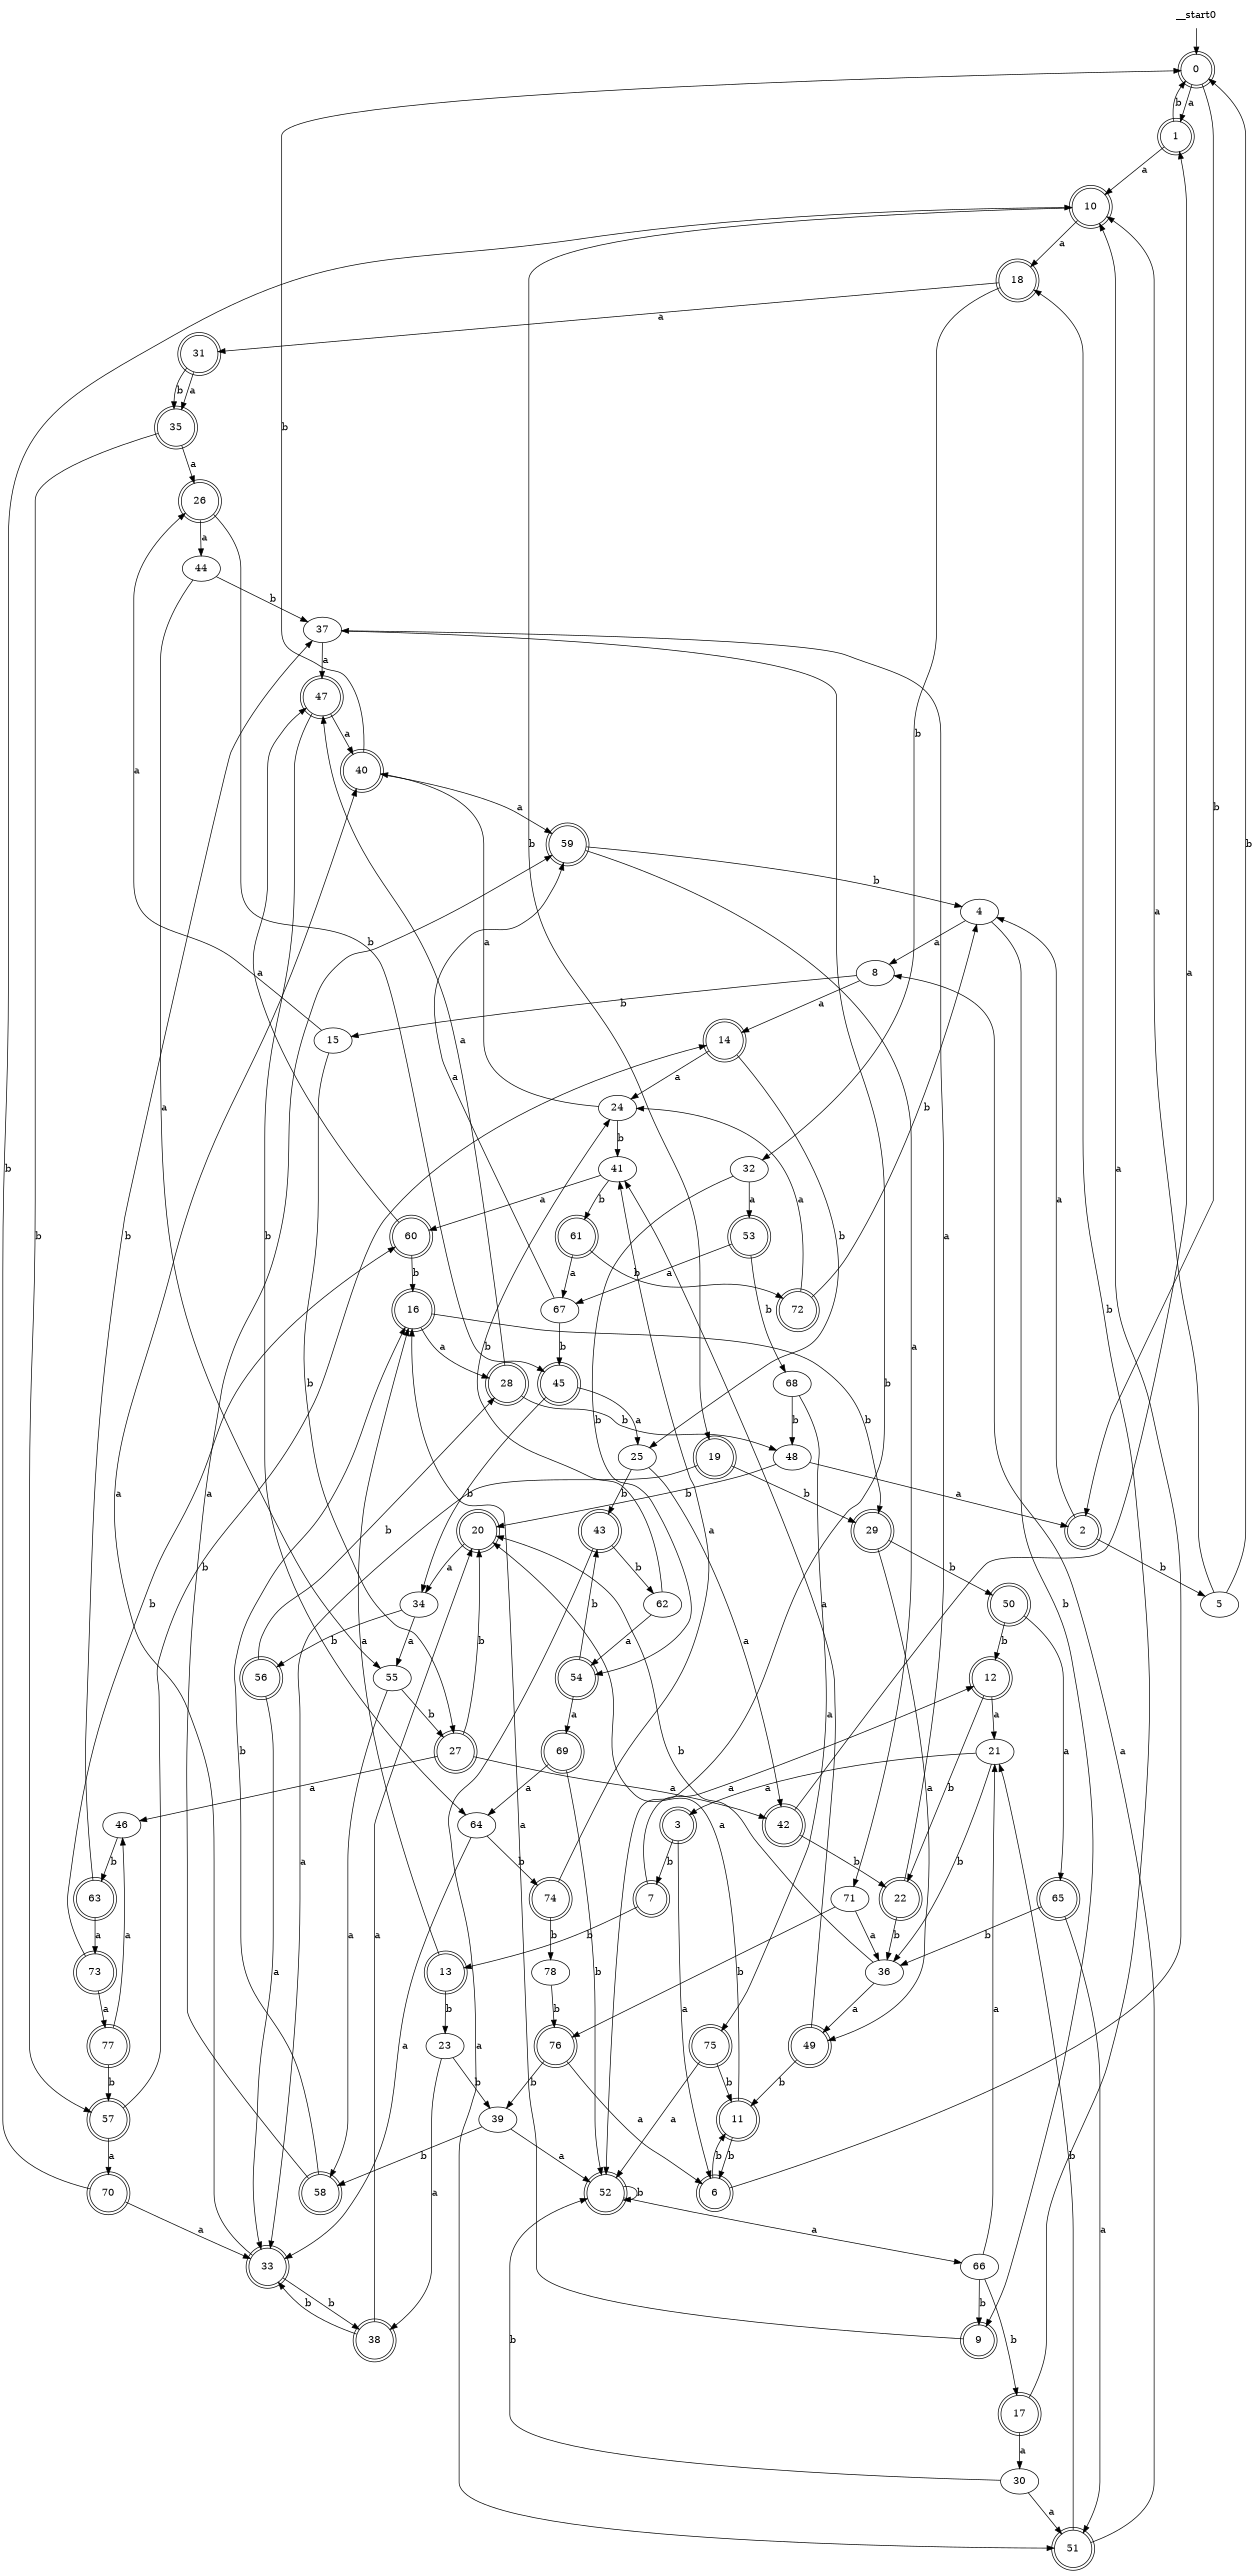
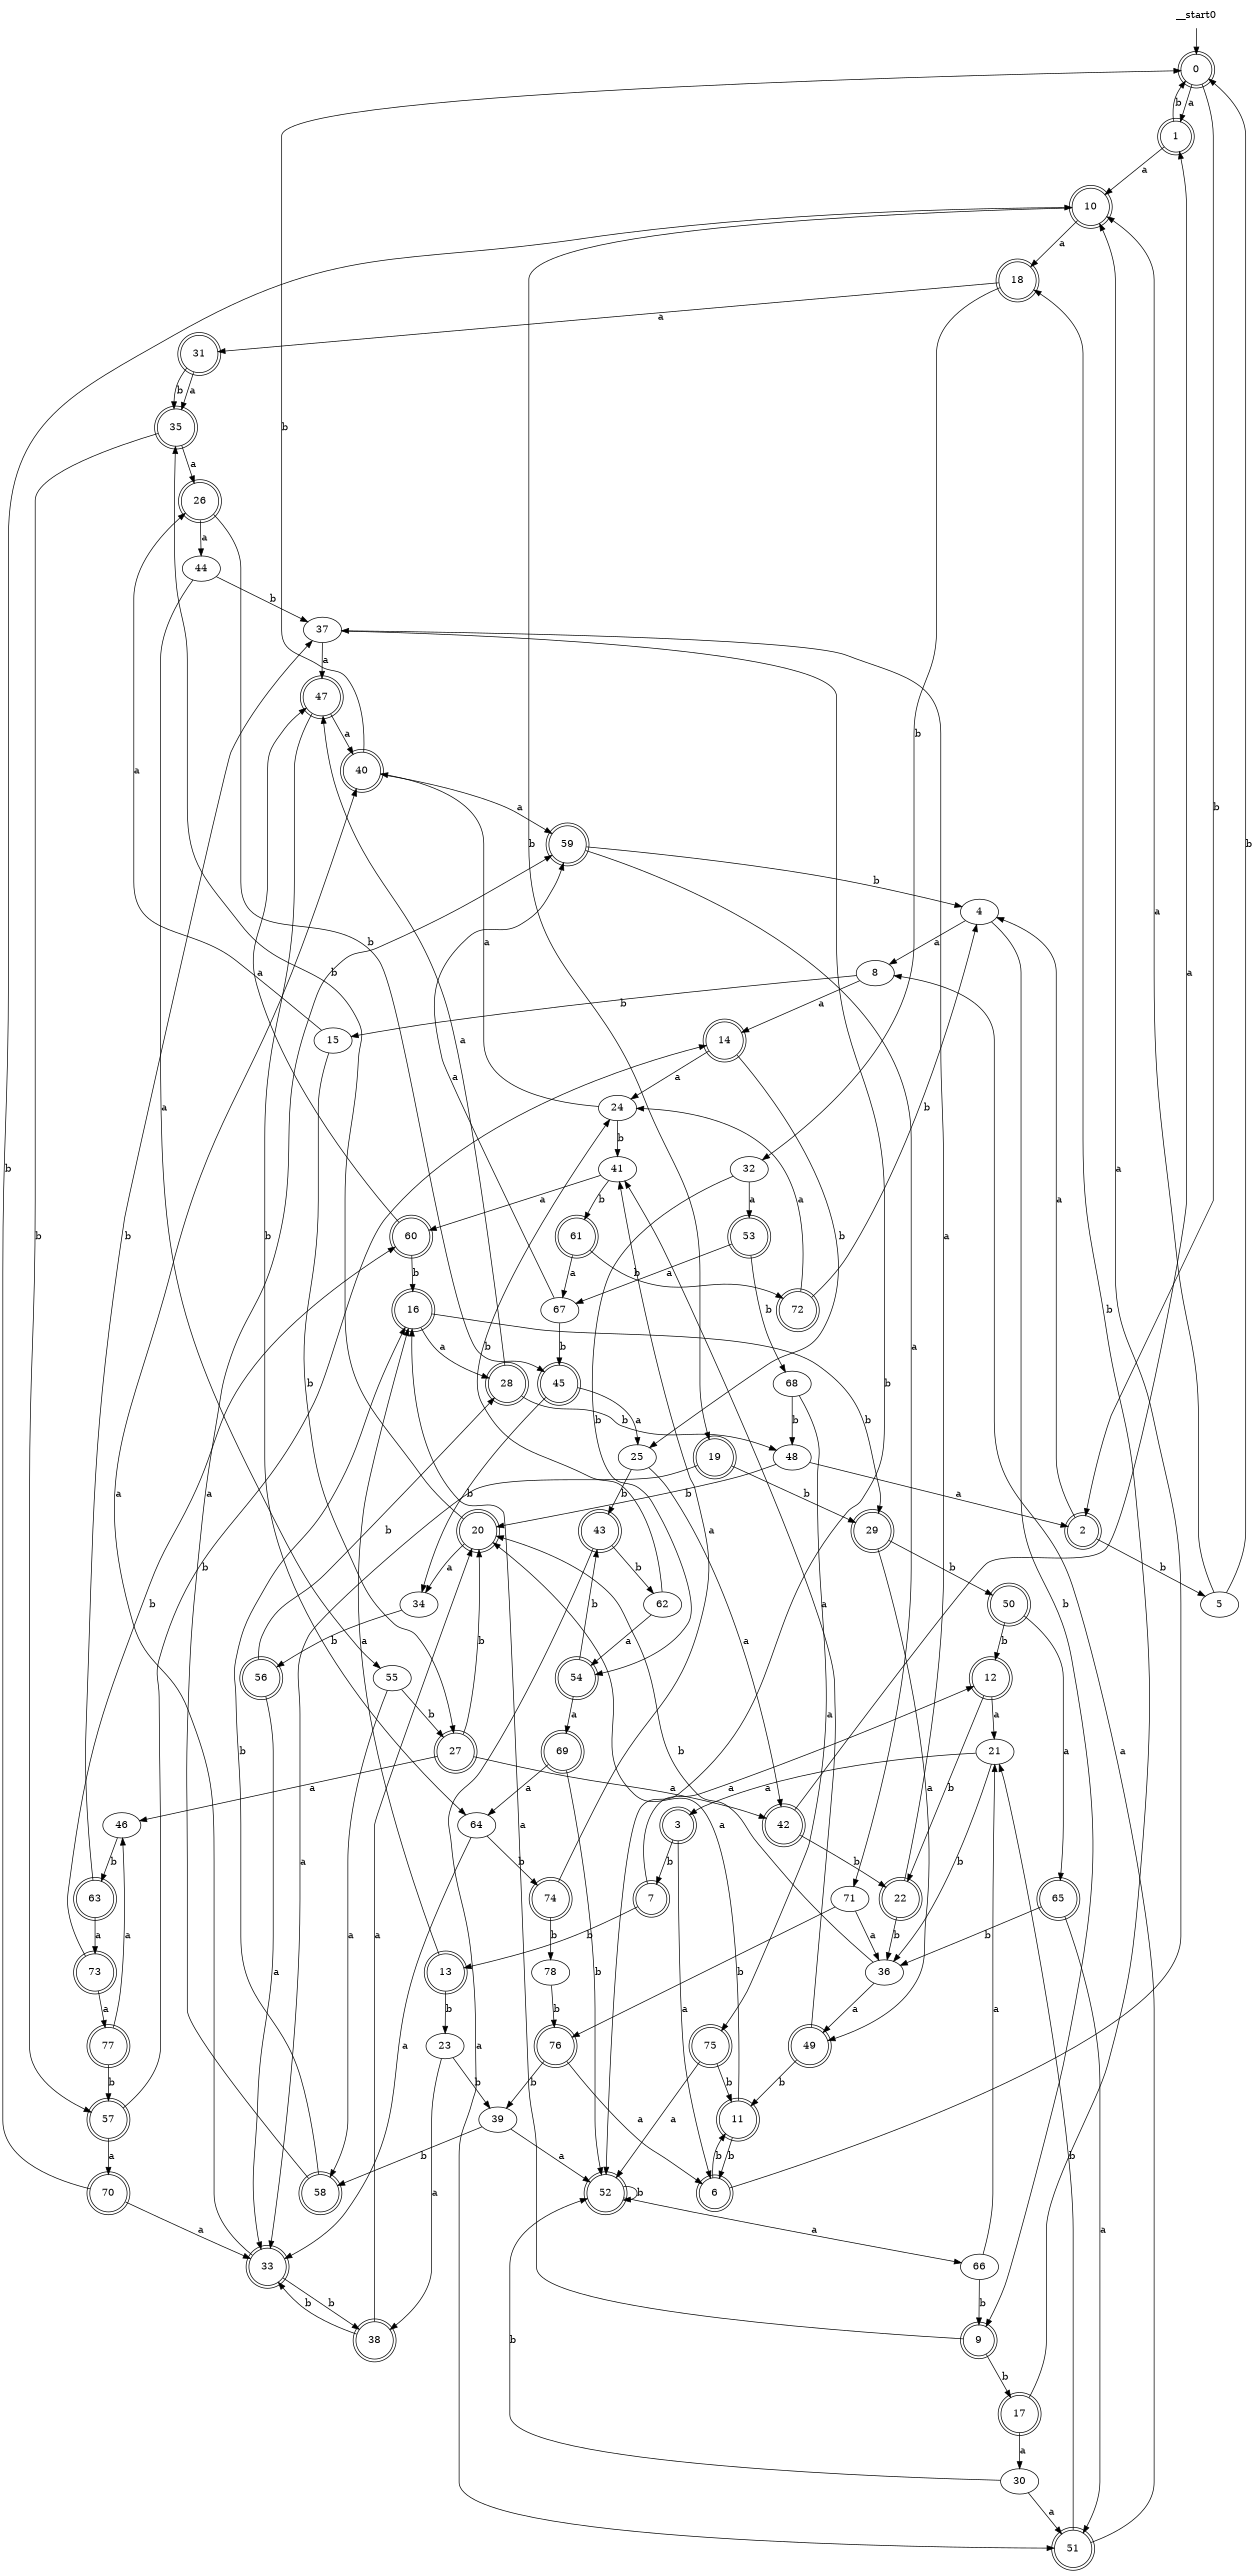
edge "20" -> "35": added, label "b"
edge "34" -> "55": removed, label "a"
edge "66" -> "17": now "9" -> "17"
